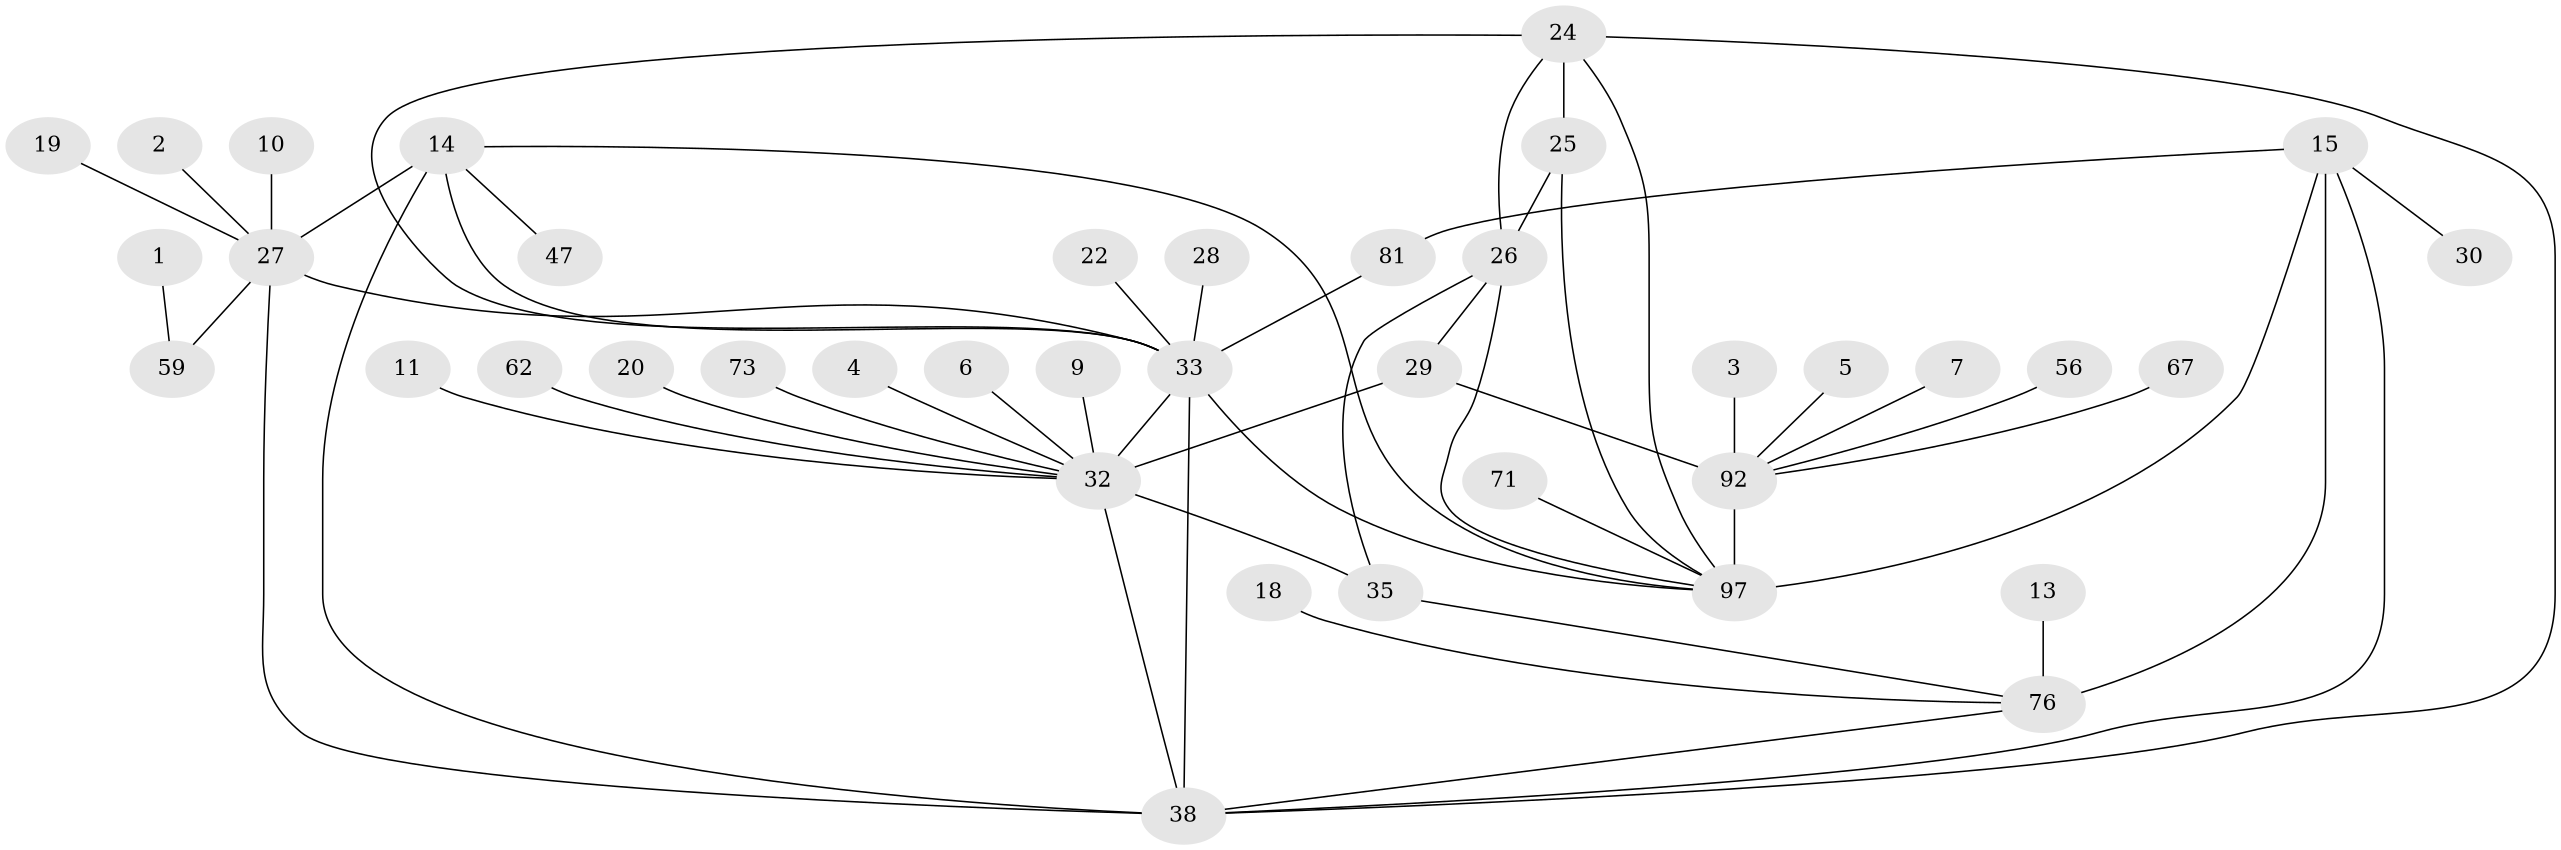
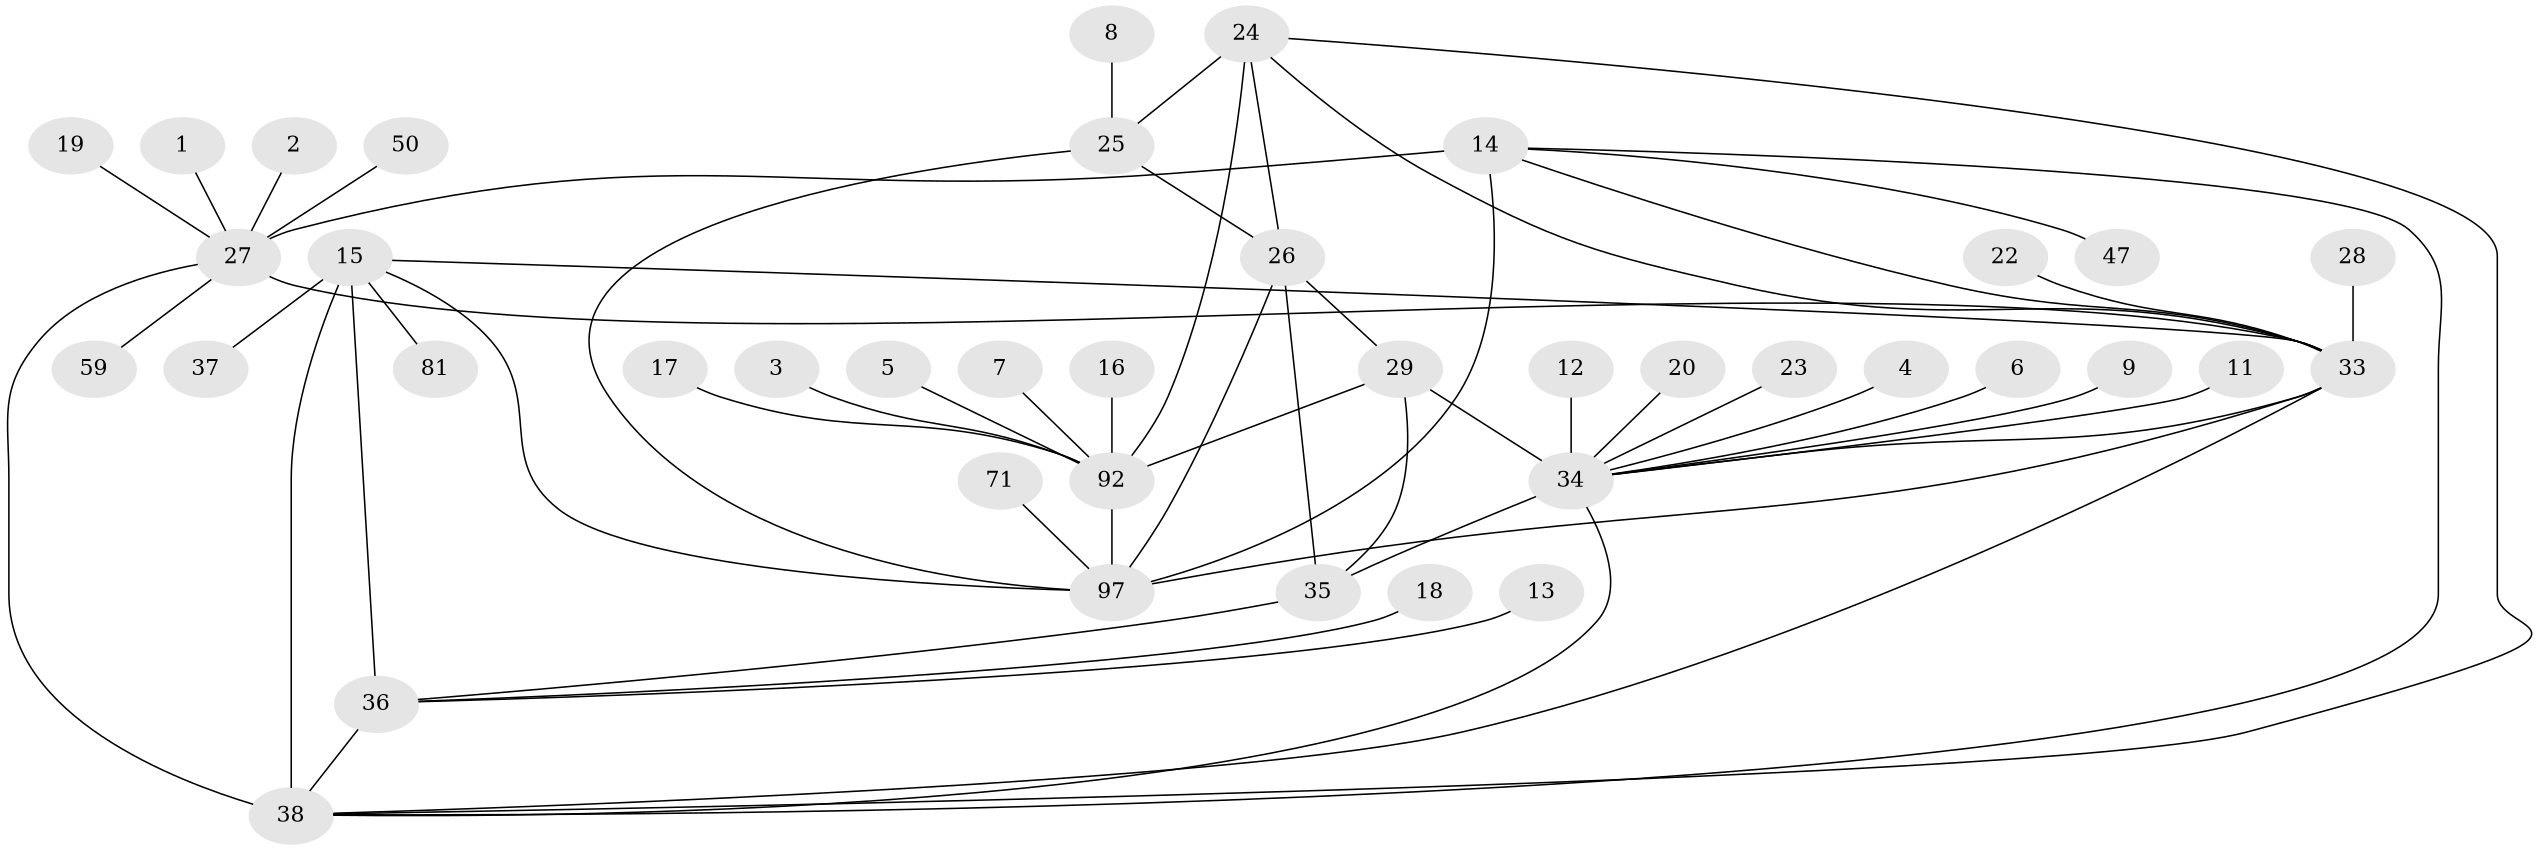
node "8": added
node "10": label "10" -> "50"
node "30": label "30" -> "37"
edge "81" -- "33": now "15" -- "33"
edge "24" -- "97": now "24" -- "92"
edge "1" -- "59": now "1" -- "27"
node "62": label "62" -> "12"
node "73": label "73" -> "23"
node "56": label "56" -> "16"
node "67": label "67" -> "17"
node "32": label "32" -> "34"
edge "29" -- "35": added
node "76": label "76" -> "36"
